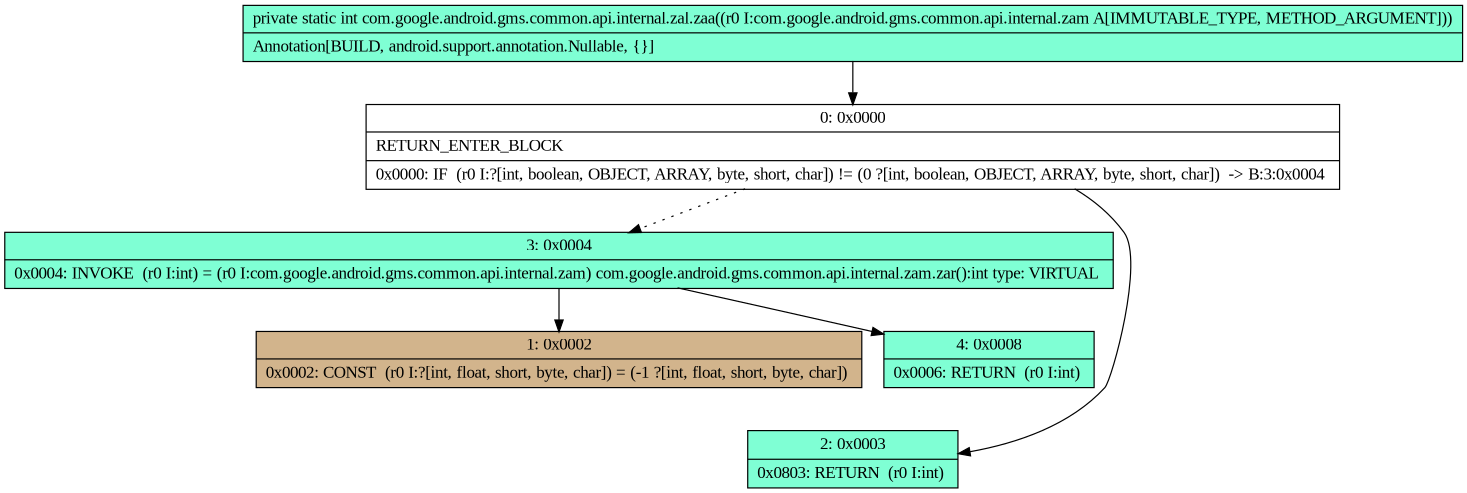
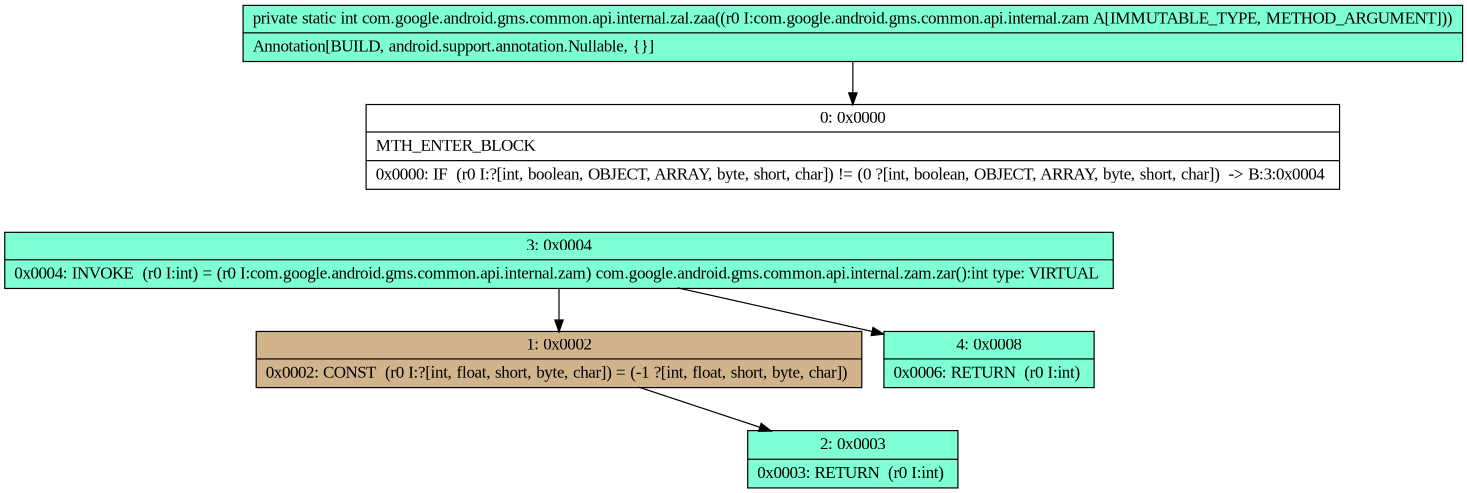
node "0: 0x0000": text "RETURN_ENTER_BLOCK" -> "MTH_ENTER_BLOCK"
edge "0: 0x0000" -> "3: 0x0004": removed
edge "0: 0x0000" -> "2: 0x0003": now "1: 0x0002" -> "2: 0x0003"
node "2: 0x0003": text "0x0803: RETURN  (r0 I:int)" -> "0x0003: RETURN  (r0 I:int)"
